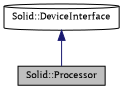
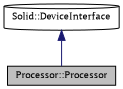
node "Solid::Processor": label "Solid::Processor" -> "Processor::Processor"
